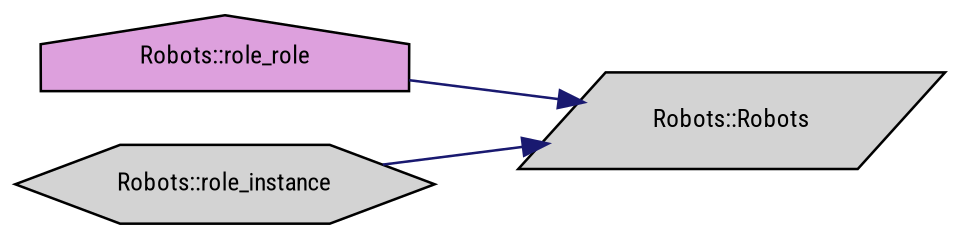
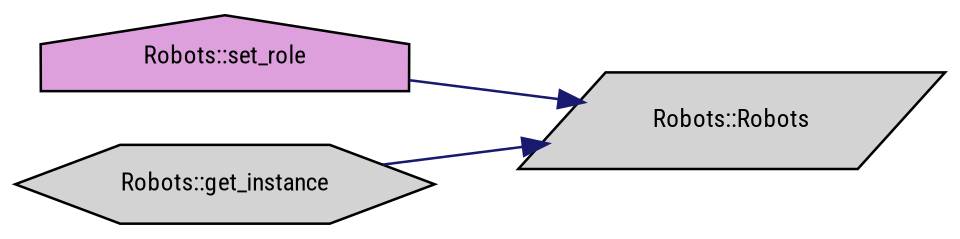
node "Robots::role_role": label "Robots::role_role" -> "Robots::set_role"
node "Robots::role_instance": label "Robots::role_instance" -> "Robots::get_instance"
